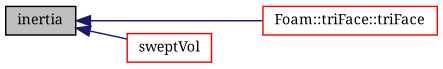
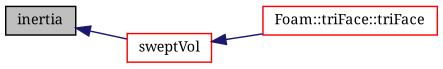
edge "Foam::triFace::triFace" -> "inertia": now "Foam::triFace::triFace" -> "sweptVol"
